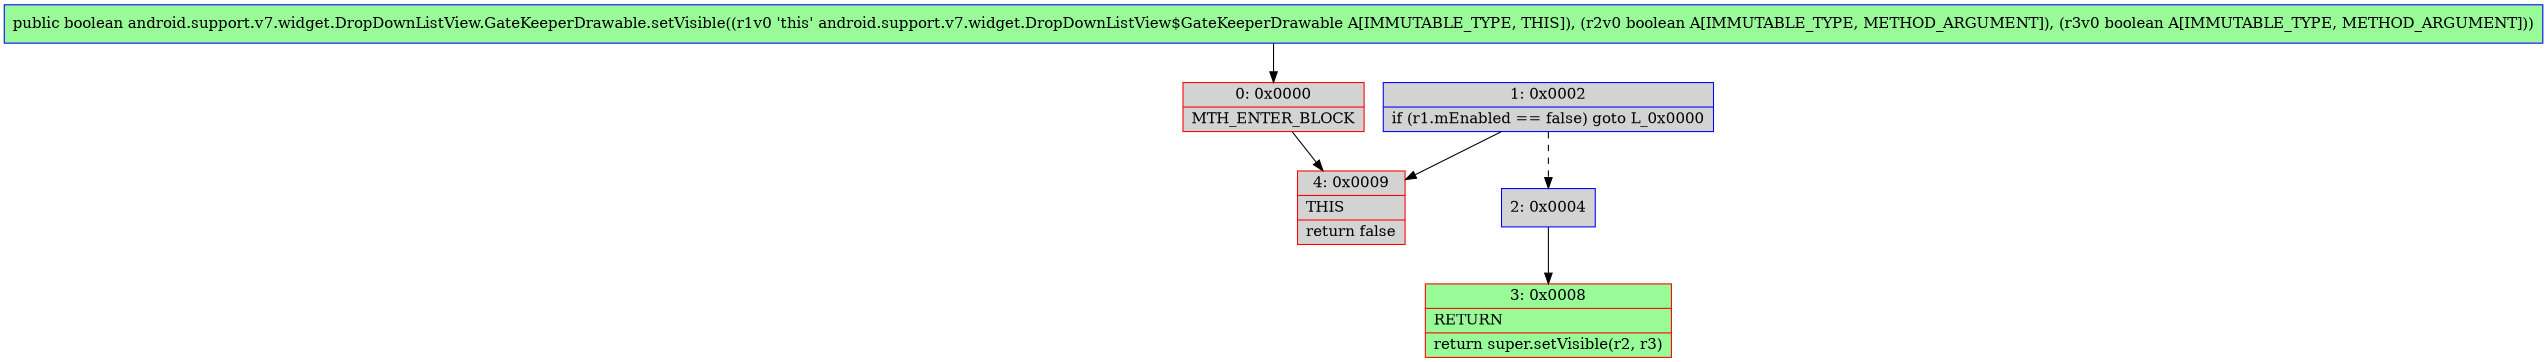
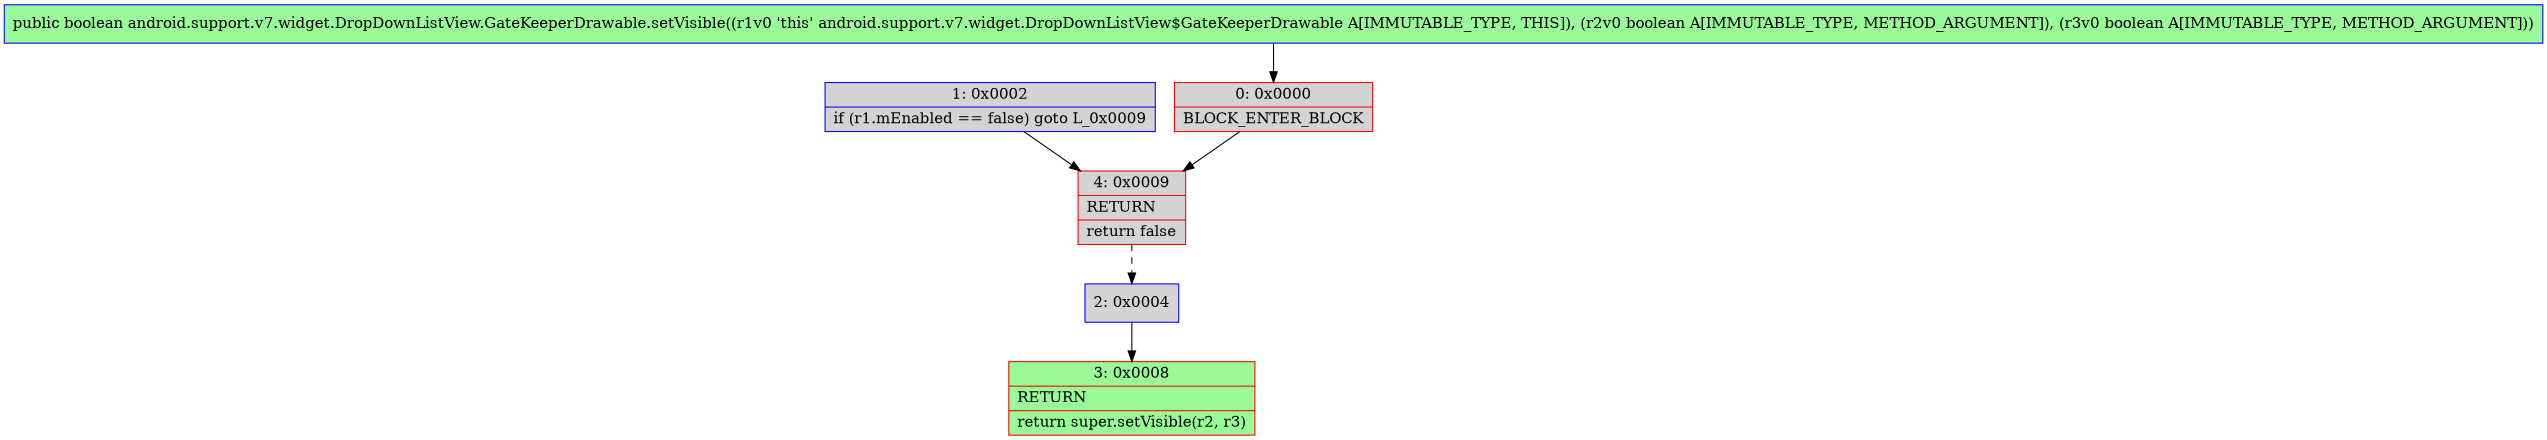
node "0: 0x0000": text "MTH_ENTER_BLOCK" -> "BLOCK_ENTER_BLOCK"
node "1: 0x0002": text "if (r1.mEnabled == false) goto L_0x0000" -> "if (r1.mEnabled == false) goto L_0x0009"
edge "1: 0x0002" -> "2: 0x0004": now "4: 0x0009" -> "2: 0x0004"
node "4: 0x0009": text "THIS" -> "RETURN"
